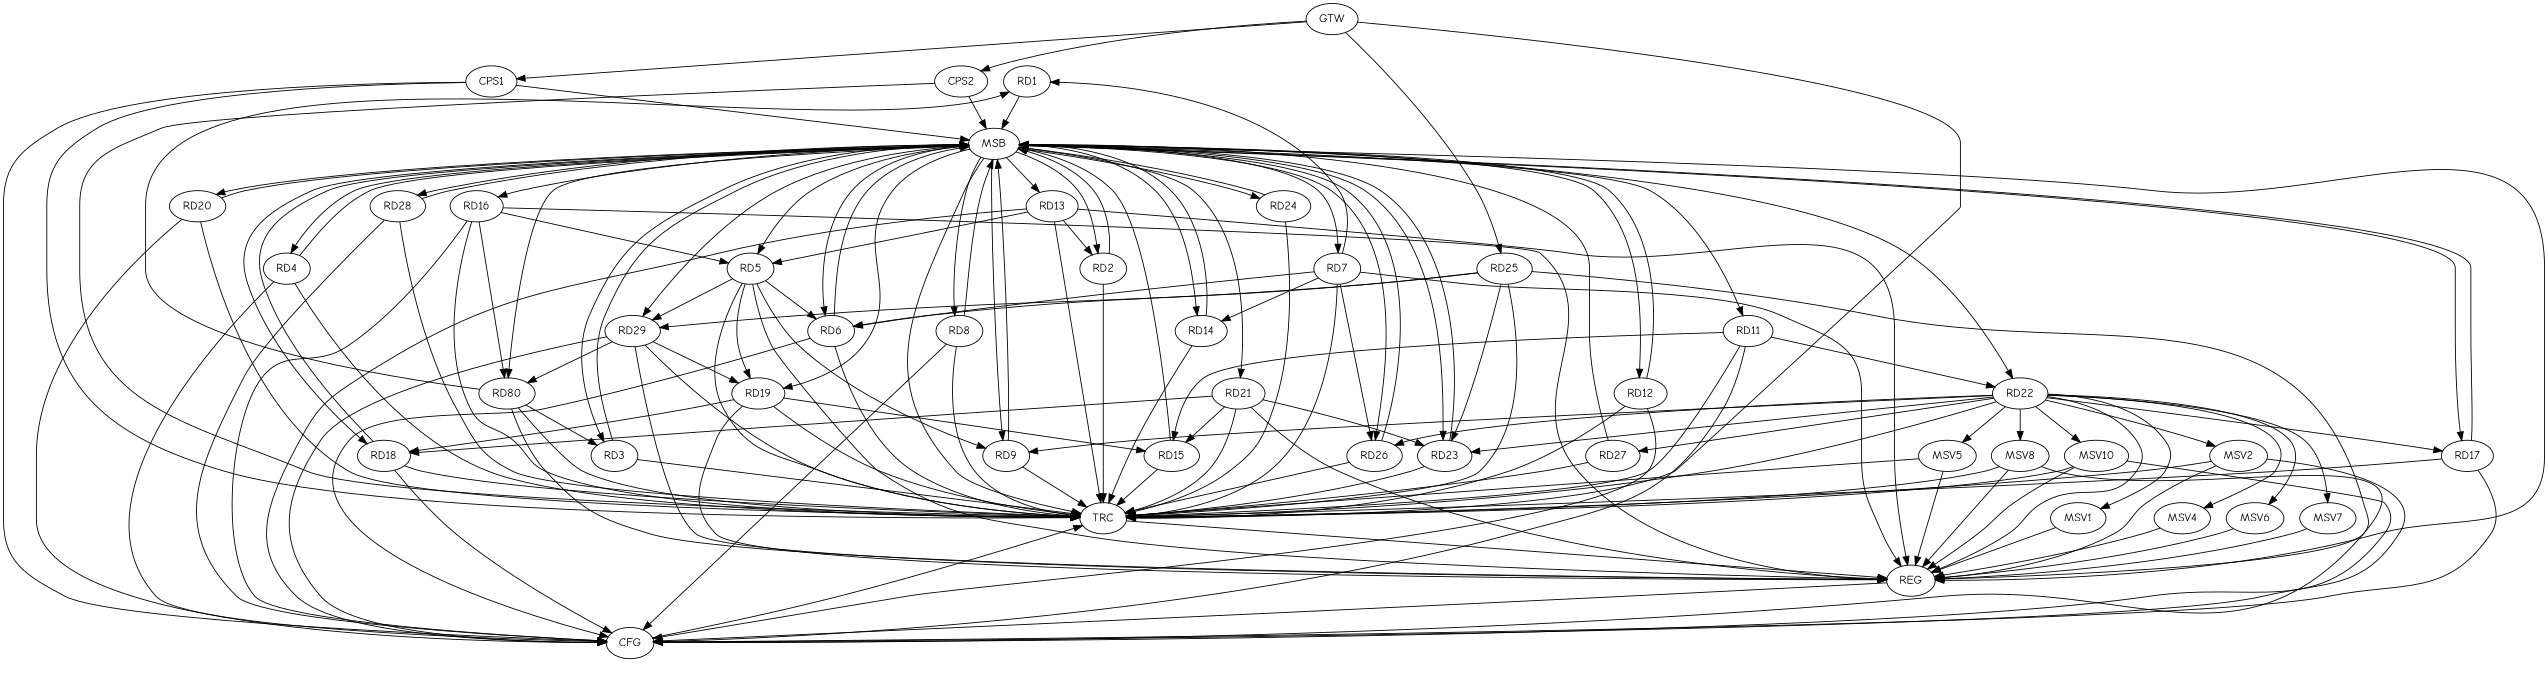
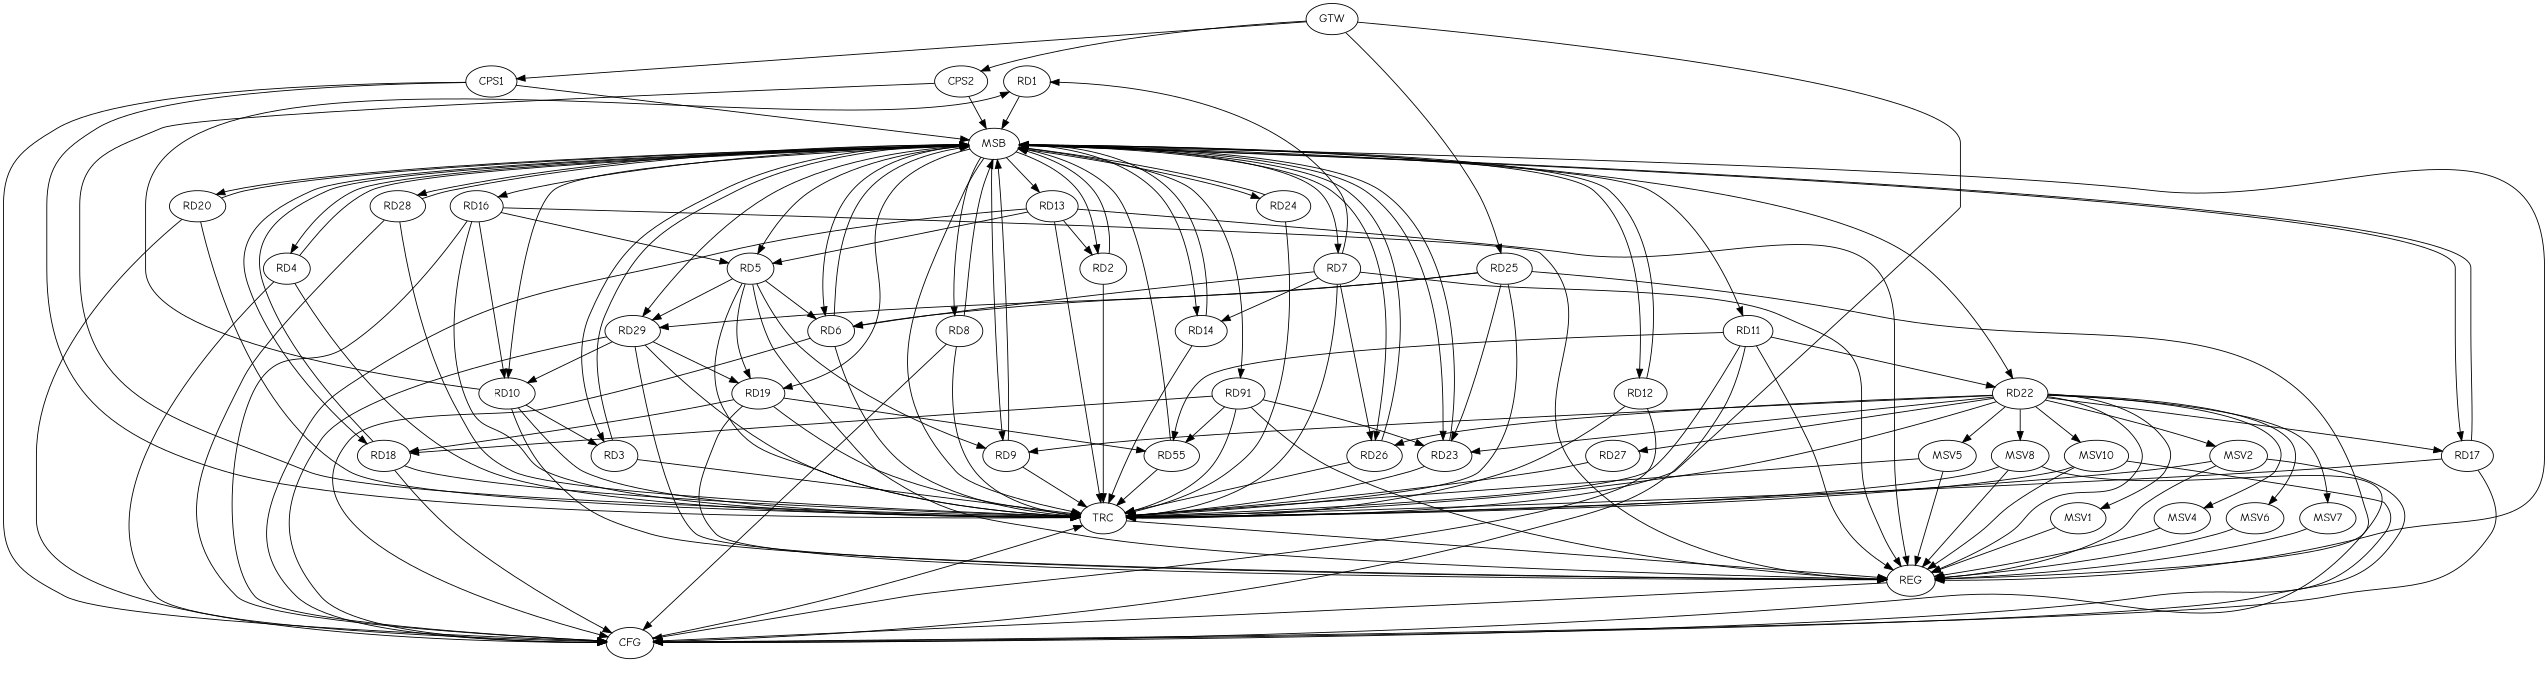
edge "RD27" -> "MSB": removed
node "RD80": label "RD80" -> "RD10"
node "RD21": label "RD21" -> "RD91"
node "RD15": label "RD15" -> "RD55"
edge "RD11" -> "REG": added
